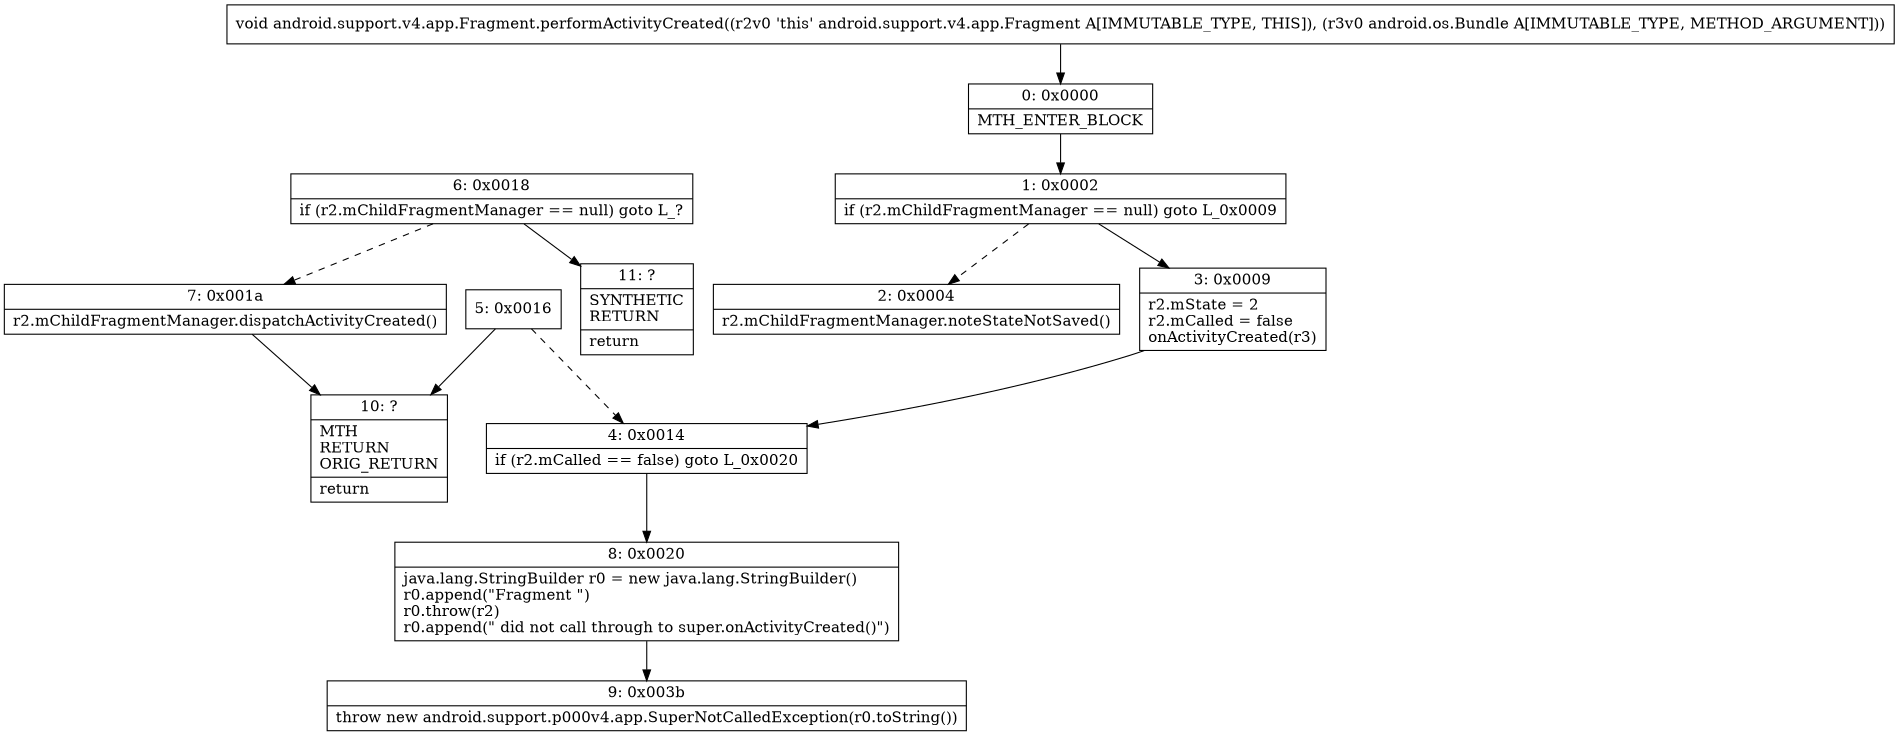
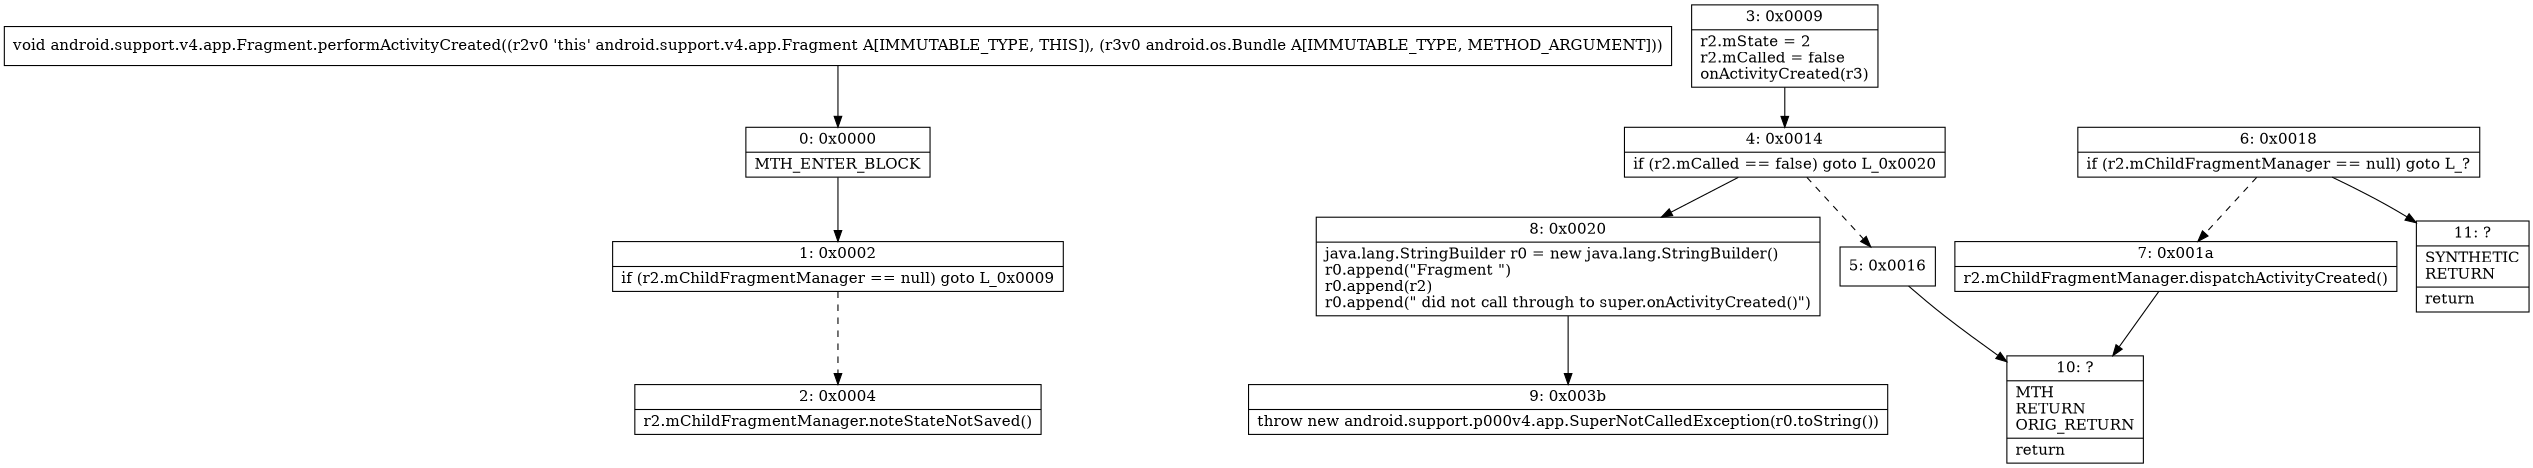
edge "1: 0x0002" -> "3: 0x0009": removed
edge "5: 0x0016" -> "4: 0x0014": reversed
node "8: 0x0020": text "r0.throw(r2)" -> "r0.append(r2)"
